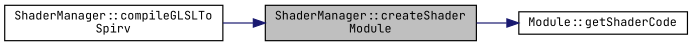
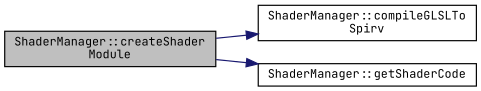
edge "ShaderManager::compileGLSLTo Spirv" -> "ShaderManager::createShader Module": reversed
node "Module::getShaderCode": label "Module::getShaderCode" -> "ShaderManager::getShaderCode"
